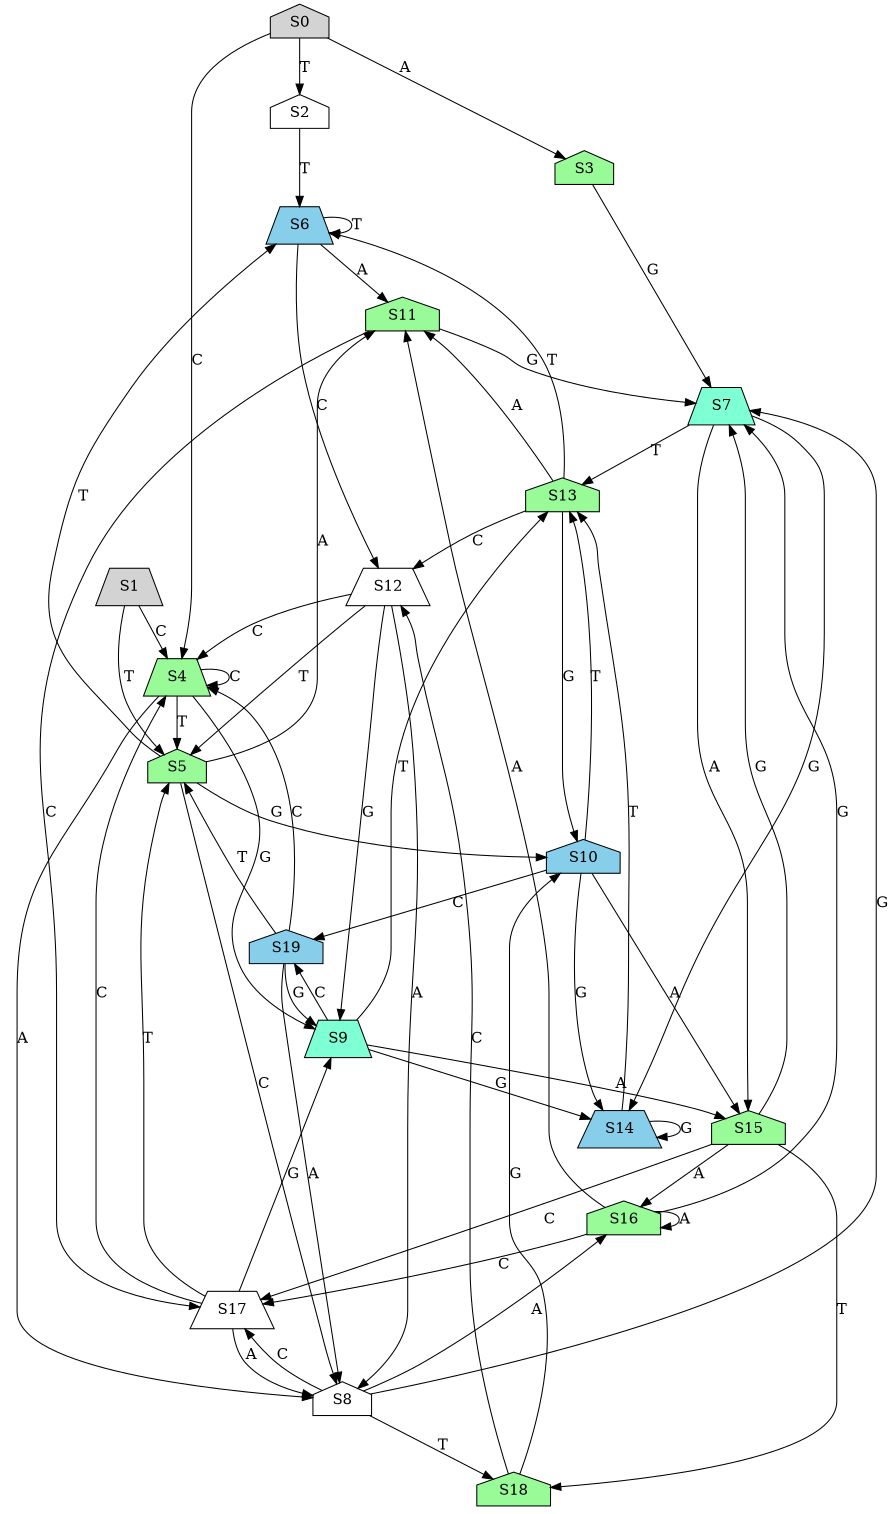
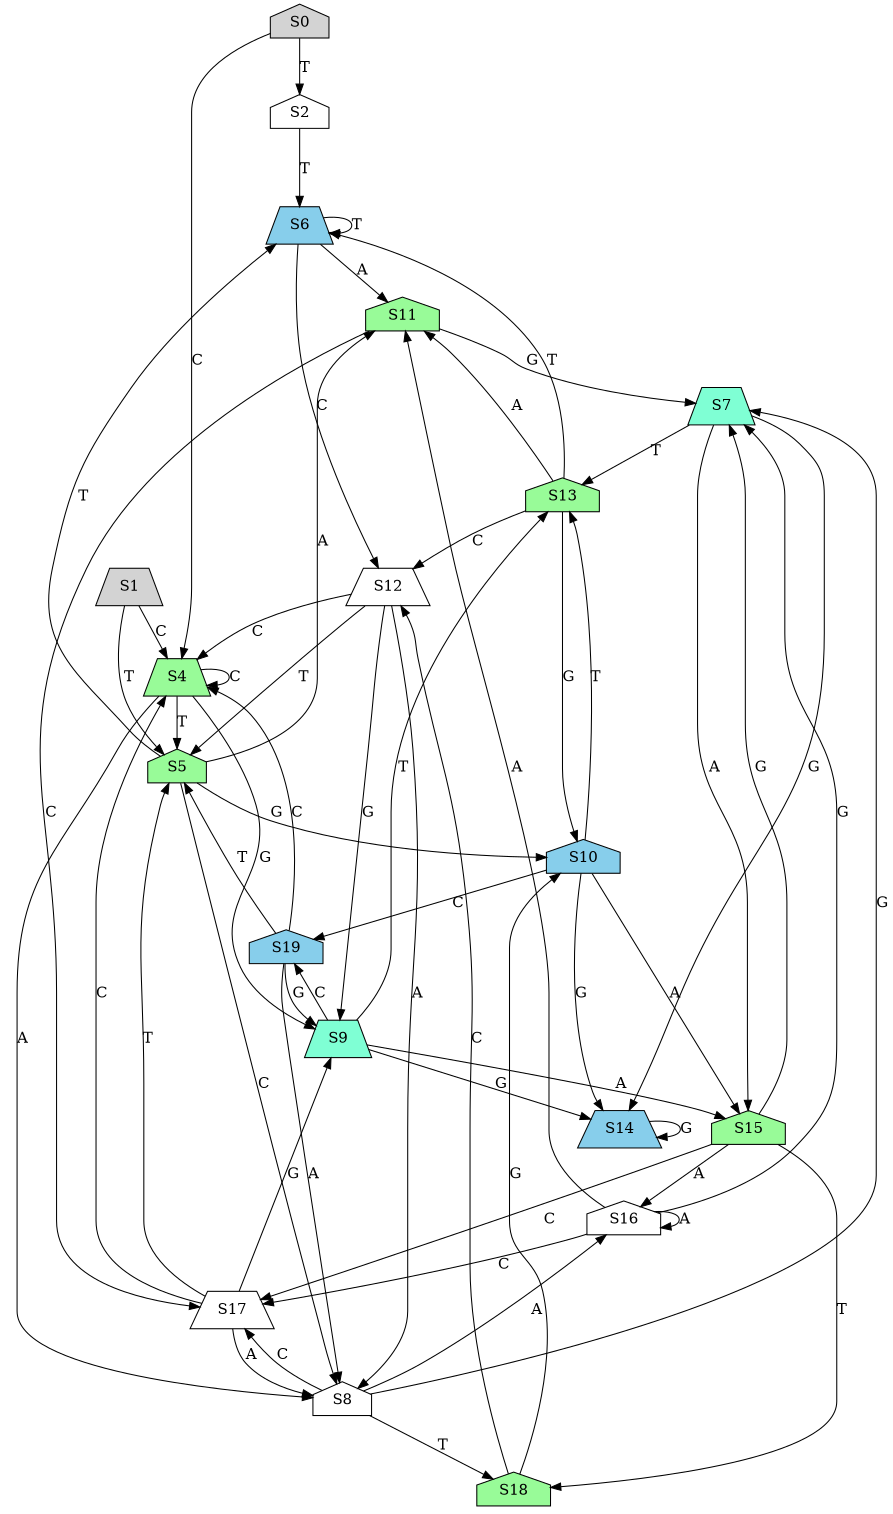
node "S3": removed
edge "S14" -> "S13": removed, label "T"
node "S16": fillcolor palegreen -> white
